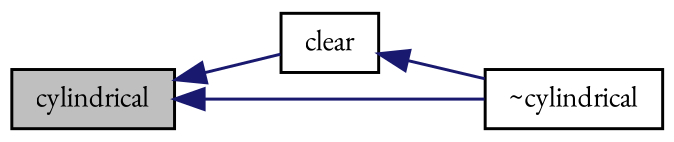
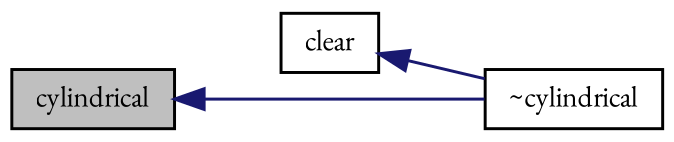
edge "clear" -> "cylindrical": removed
